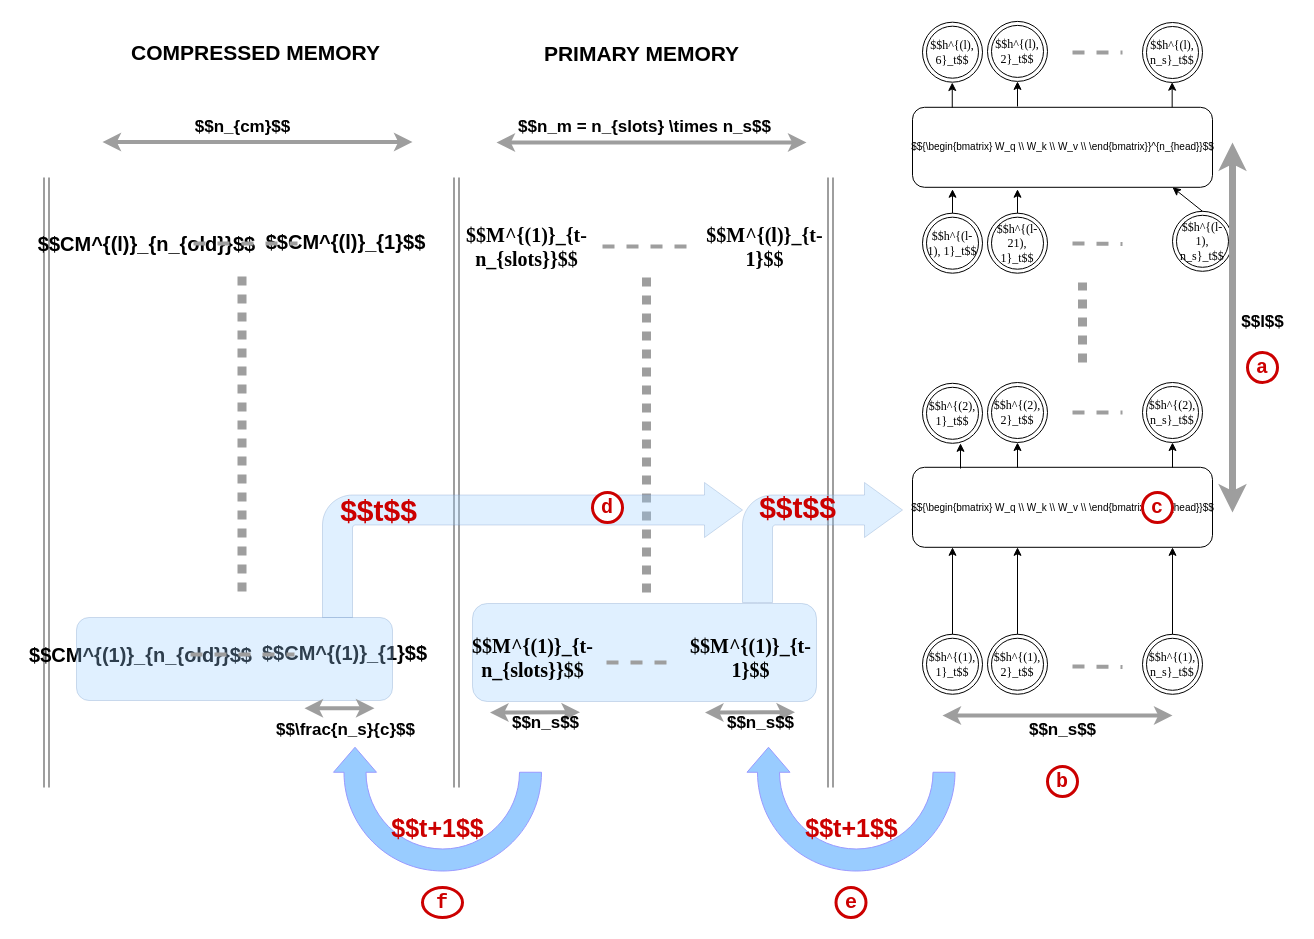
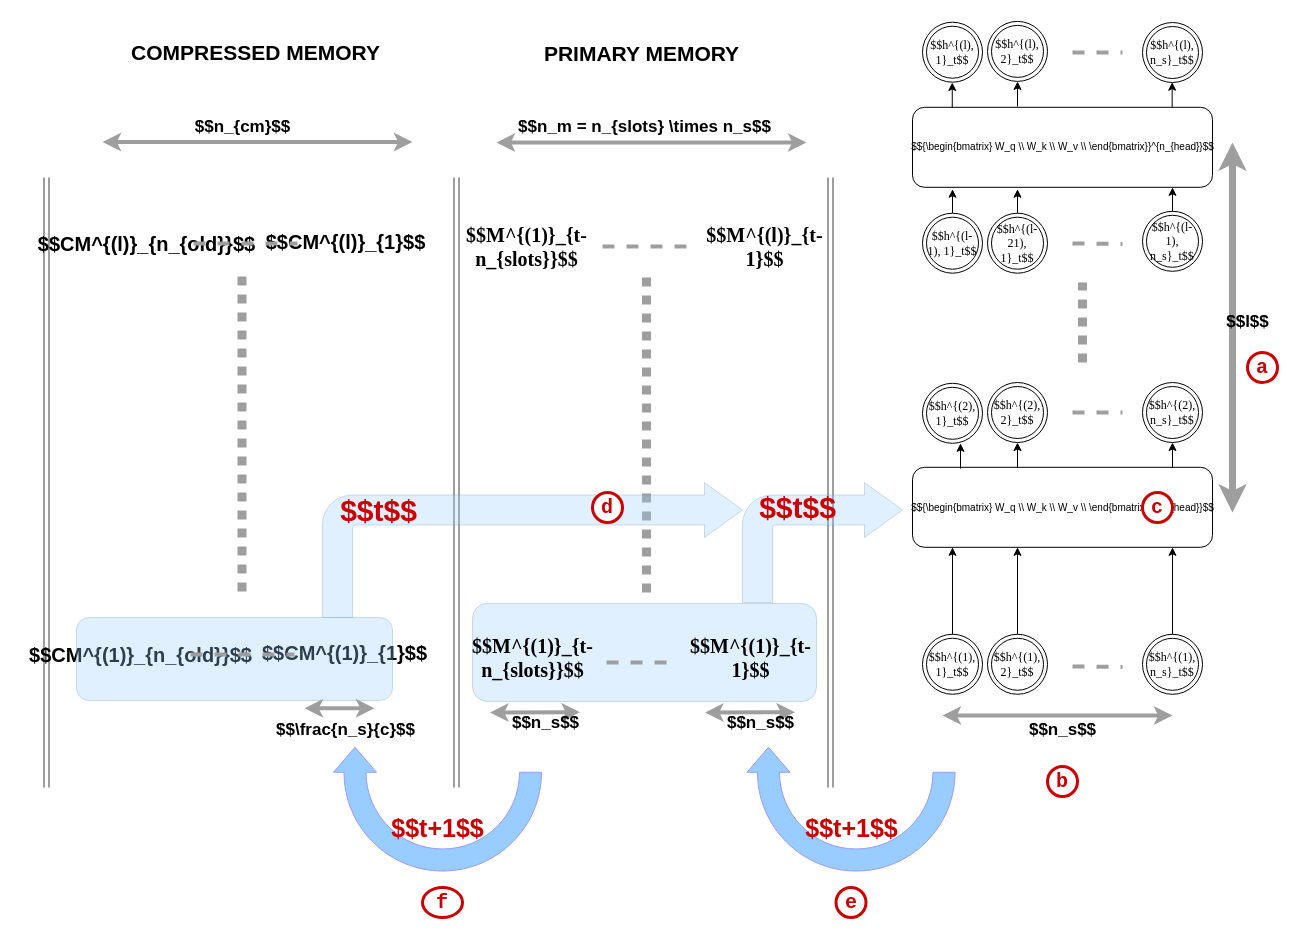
node "$$h^{(l), 6}_t$$": label "$$h^{(l), 6}_t$$" -> "$$h^{(l), 1}_t$$"
node "$$h^{(l-1), n_s}_t$$": moved (1203, 241) -> (1173, 241)
node "$$l$$": moved (1263, 323) -> (1248, 323)
